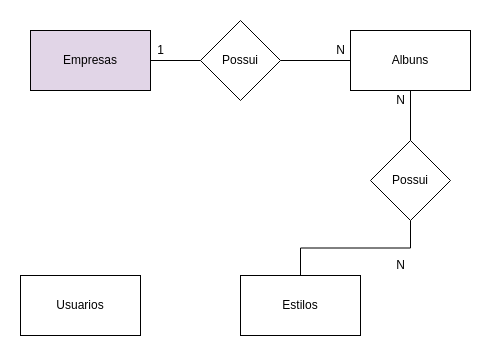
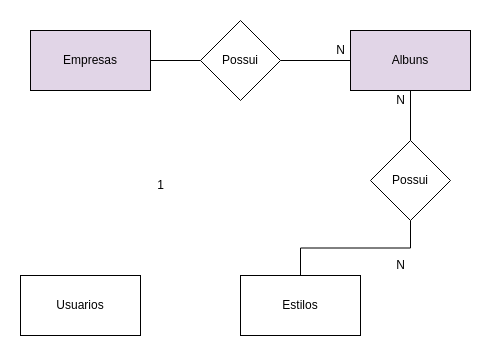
node "1": moved (161, 51) -> (161, 186)
node "Albuns": fillcolor #ffffff -> #e1d5e7
